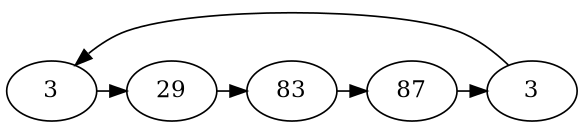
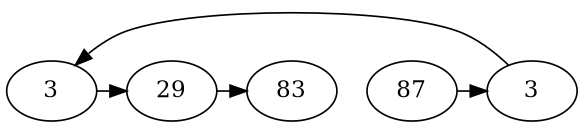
edge "83" -> "87": removed
